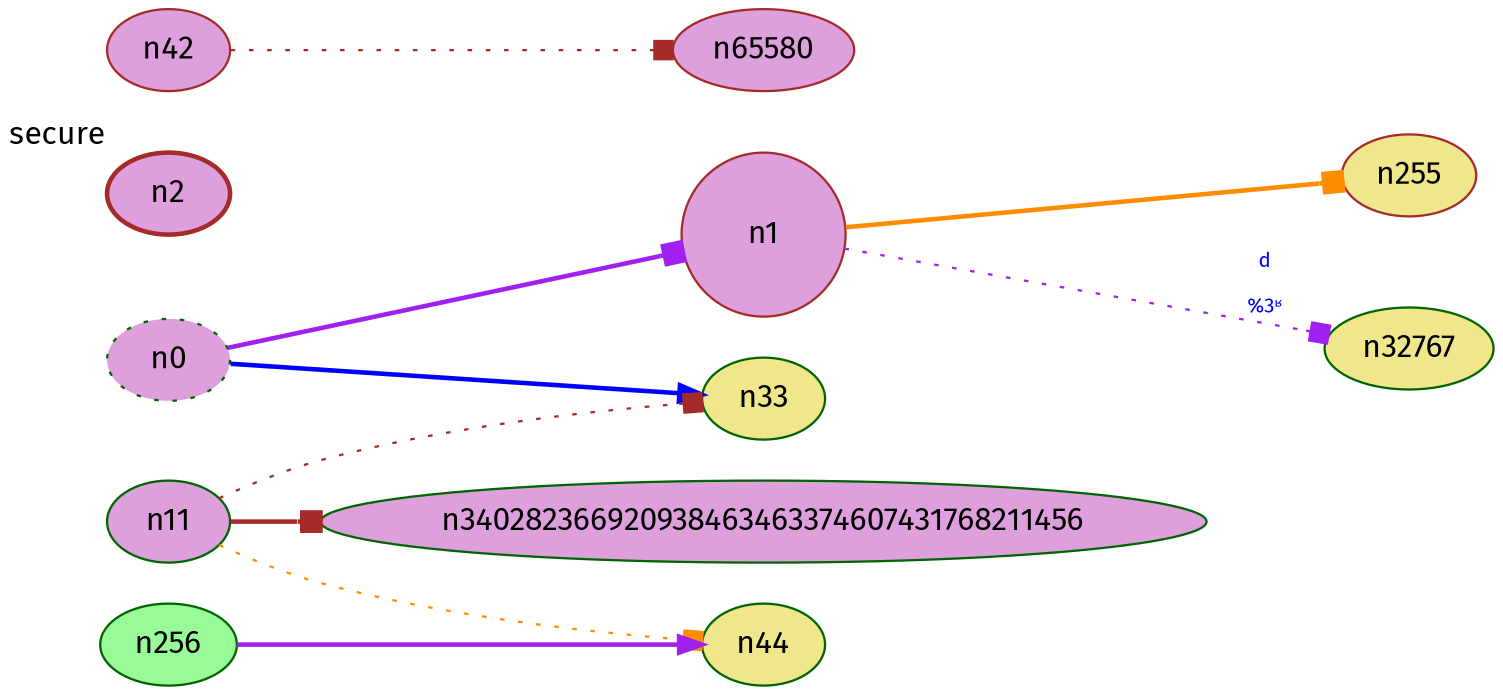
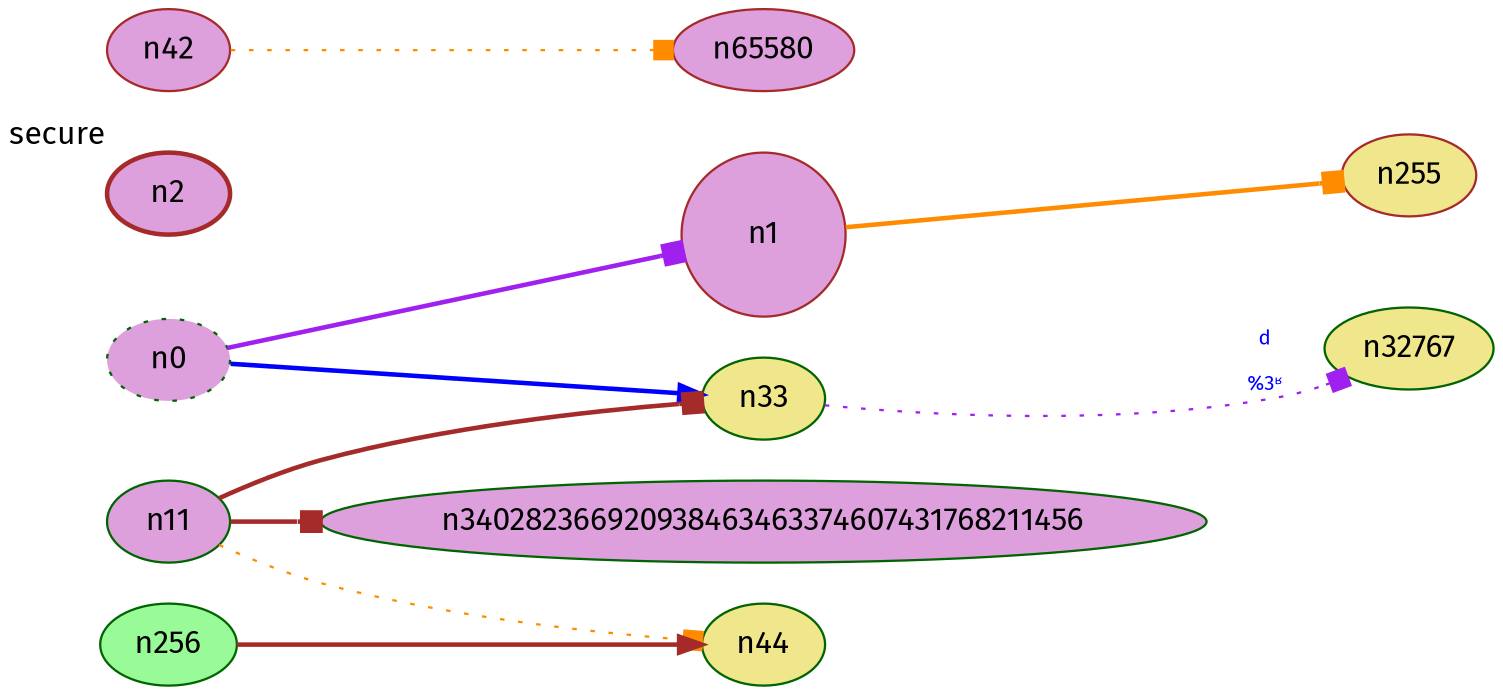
edge "n42" -> "n65580": color brown -> darkorange
edge "n1" -> "n32767": now "n33" -> "n32767"
edge "n11" -> "n33": style dotted -> bold
edge "n256" -> "n44": color purple -> brown
